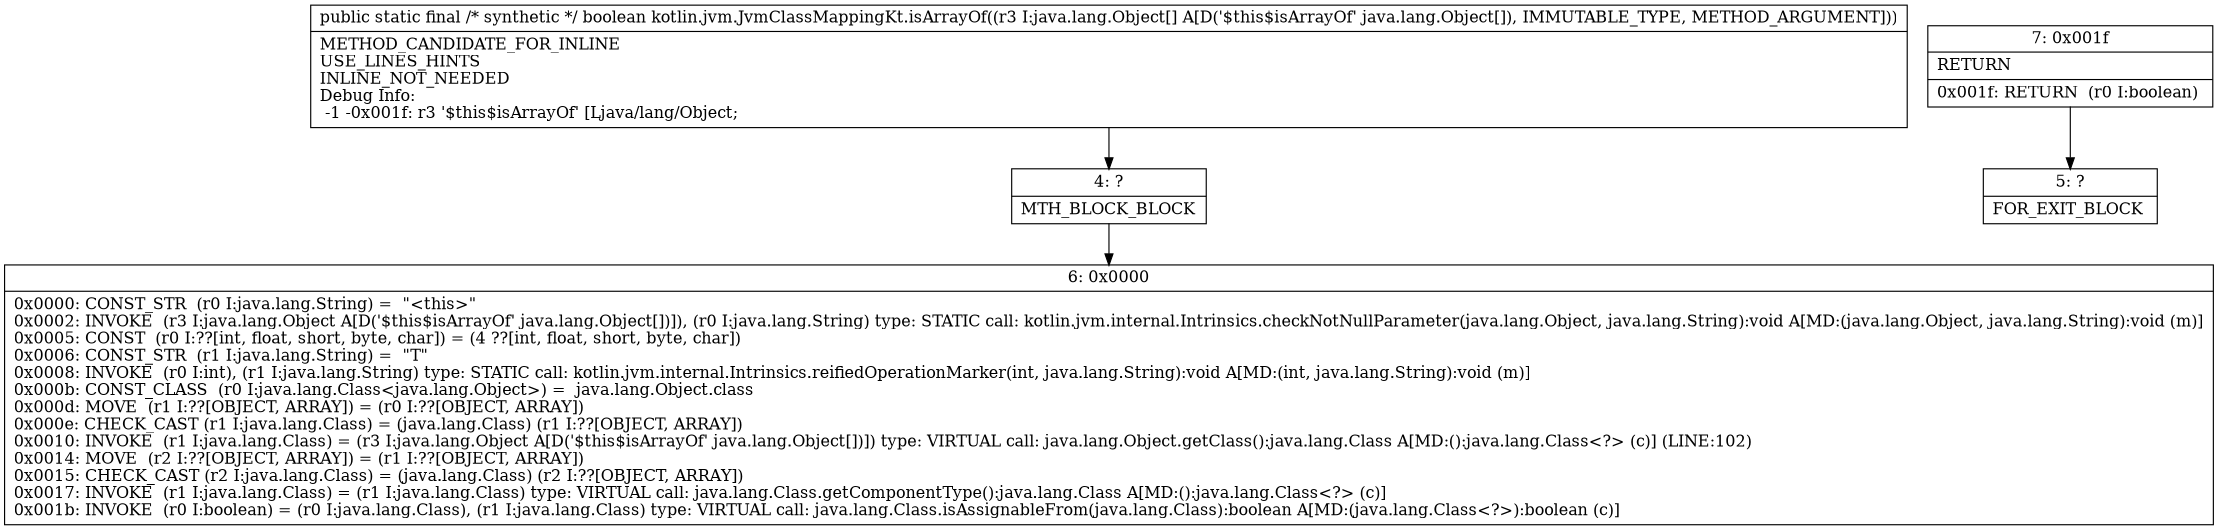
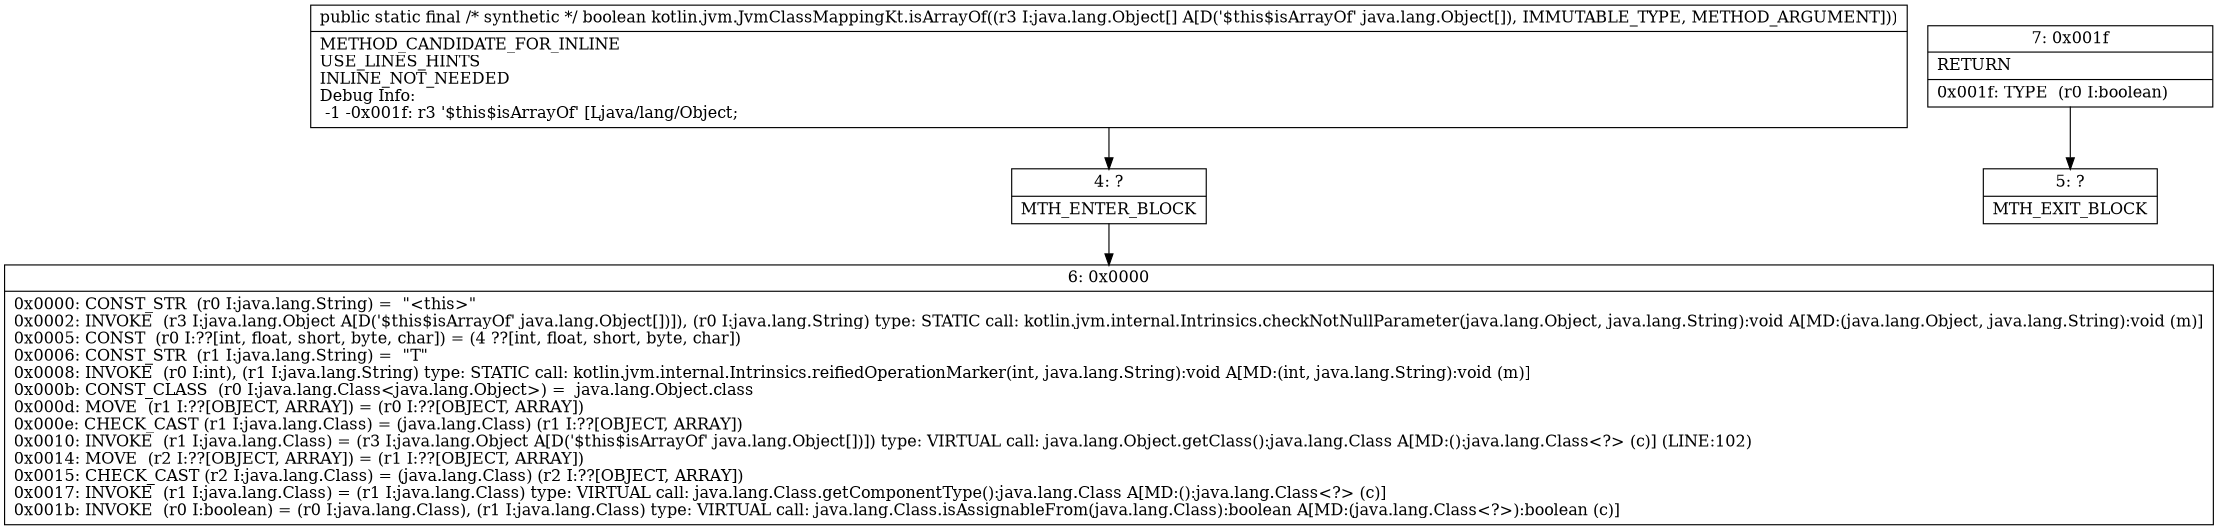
node "7: 0x001f": text "0x001f: RETURN  (r0 I:boolean)" -> "0x001f: TYPE  (r0 I:boolean)"
node "4: ?": text "MTH_BLOCK_BLOCK" -> "MTH_ENTER_BLOCK"
node "5: ?": text "FOR_EXIT_BLOCK" -> "MTH_EXIT_BLOCK"
